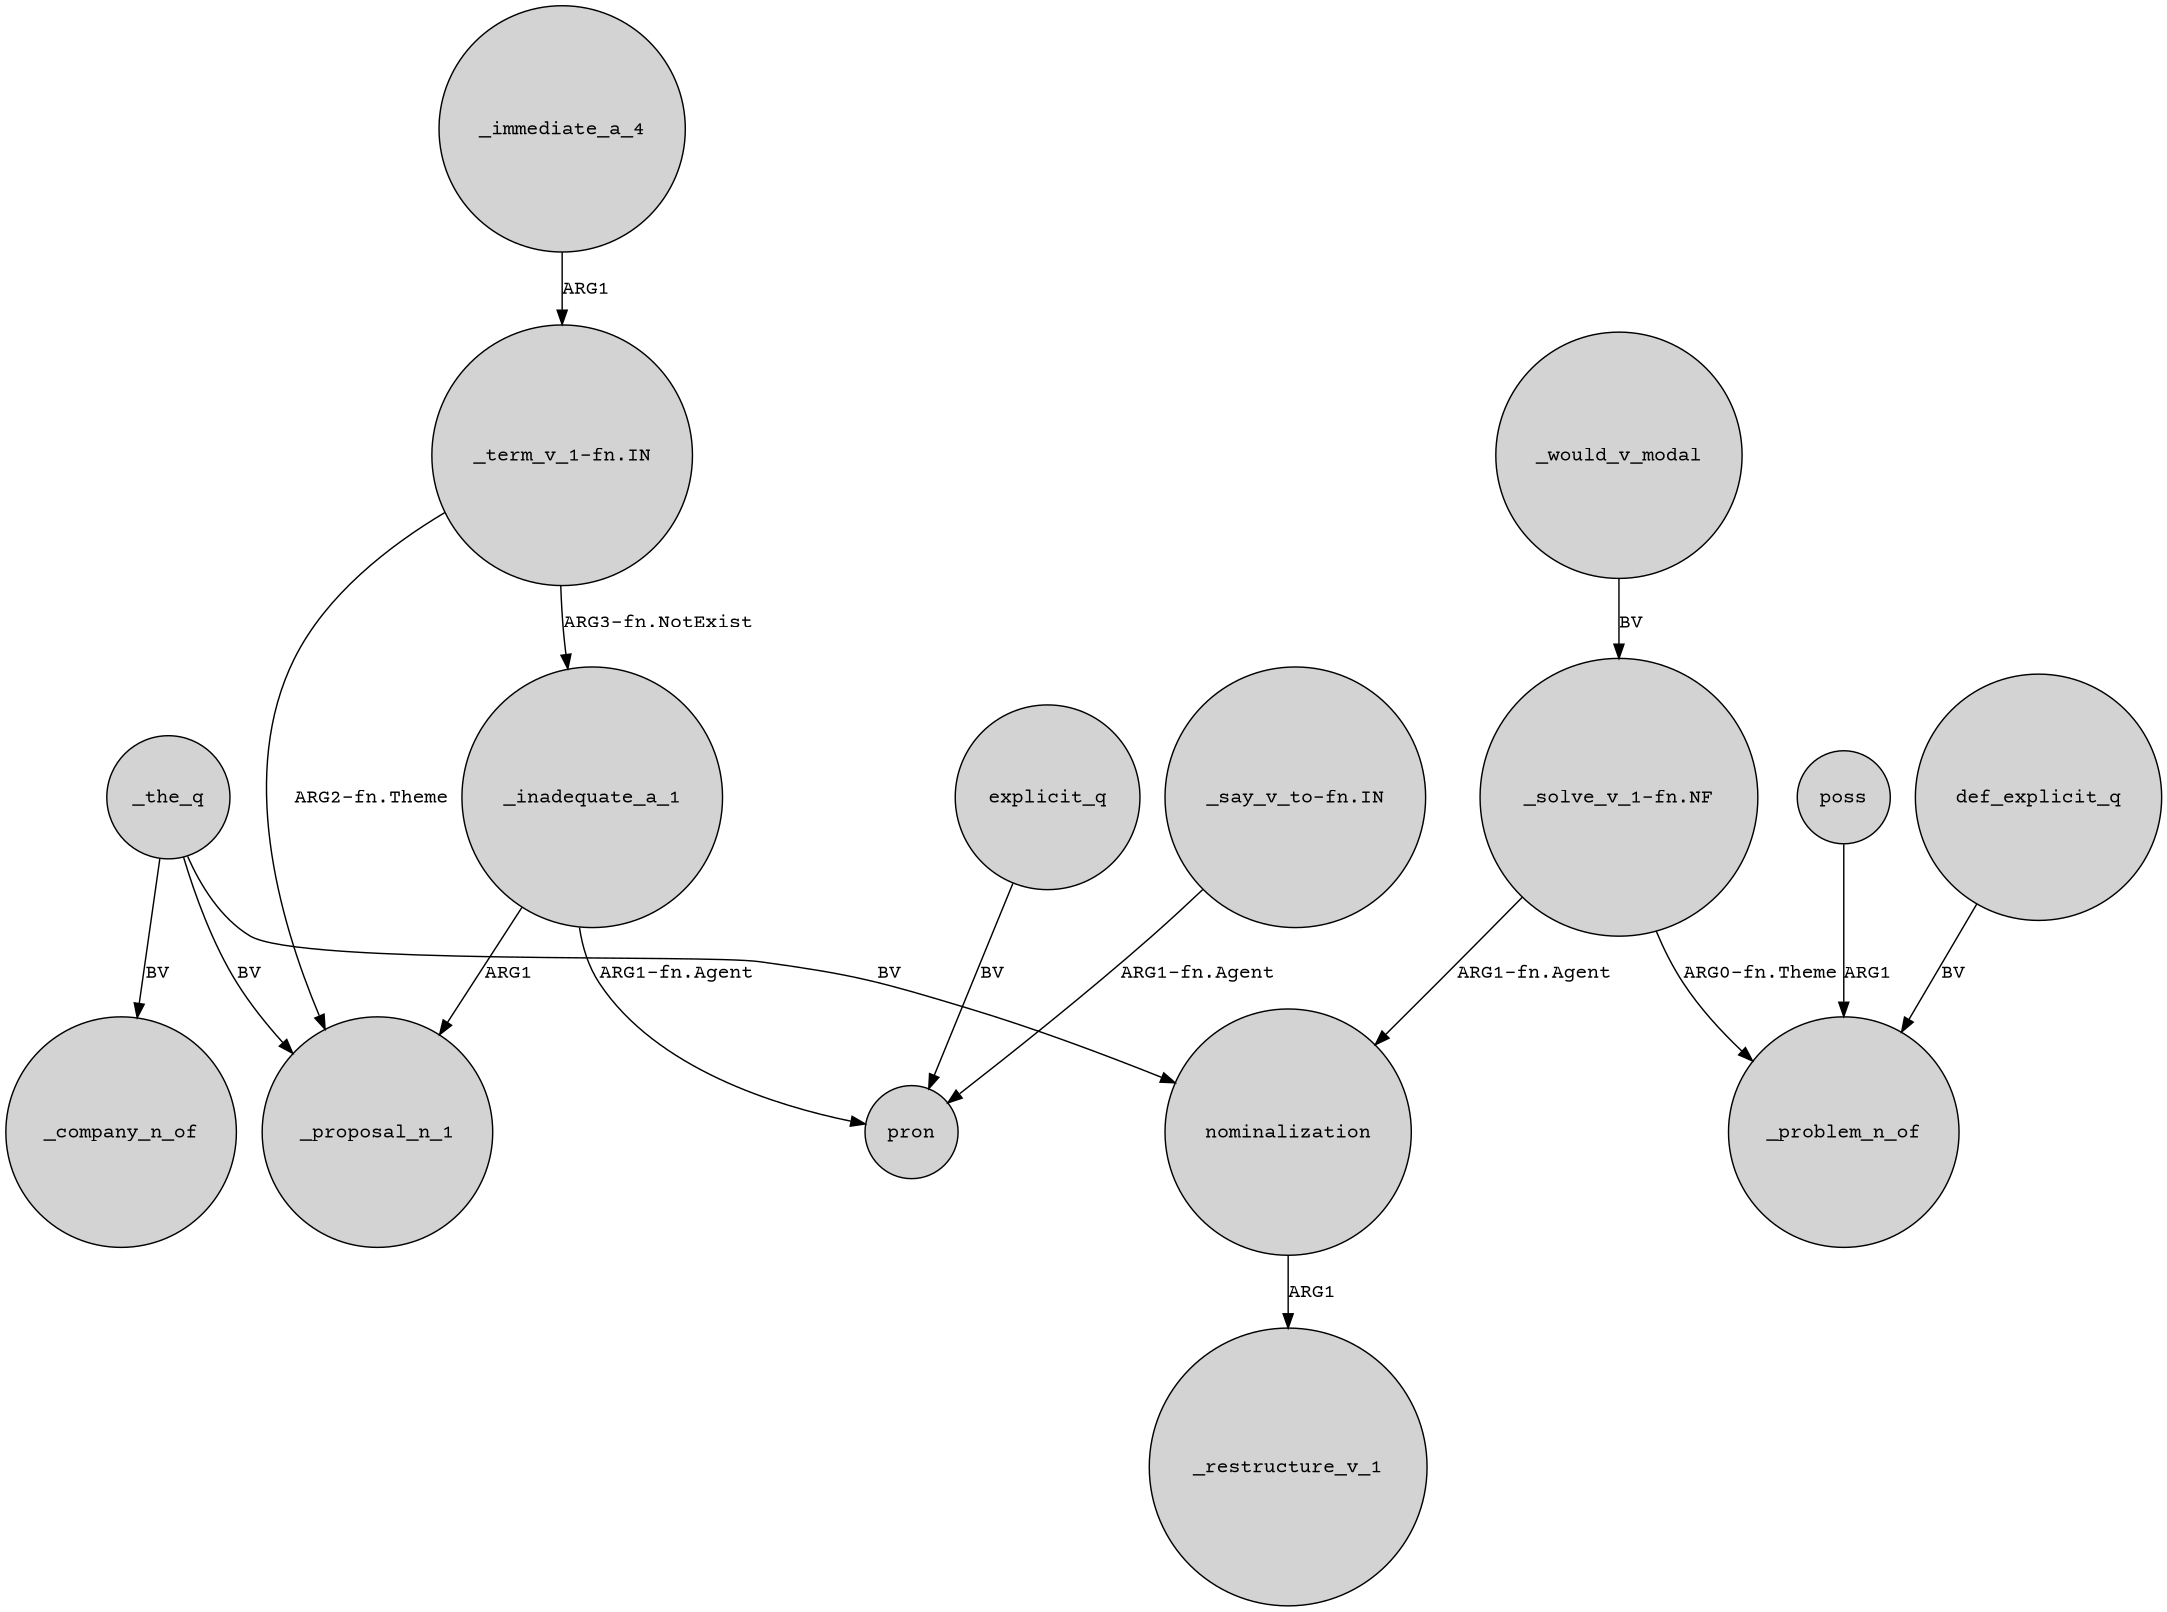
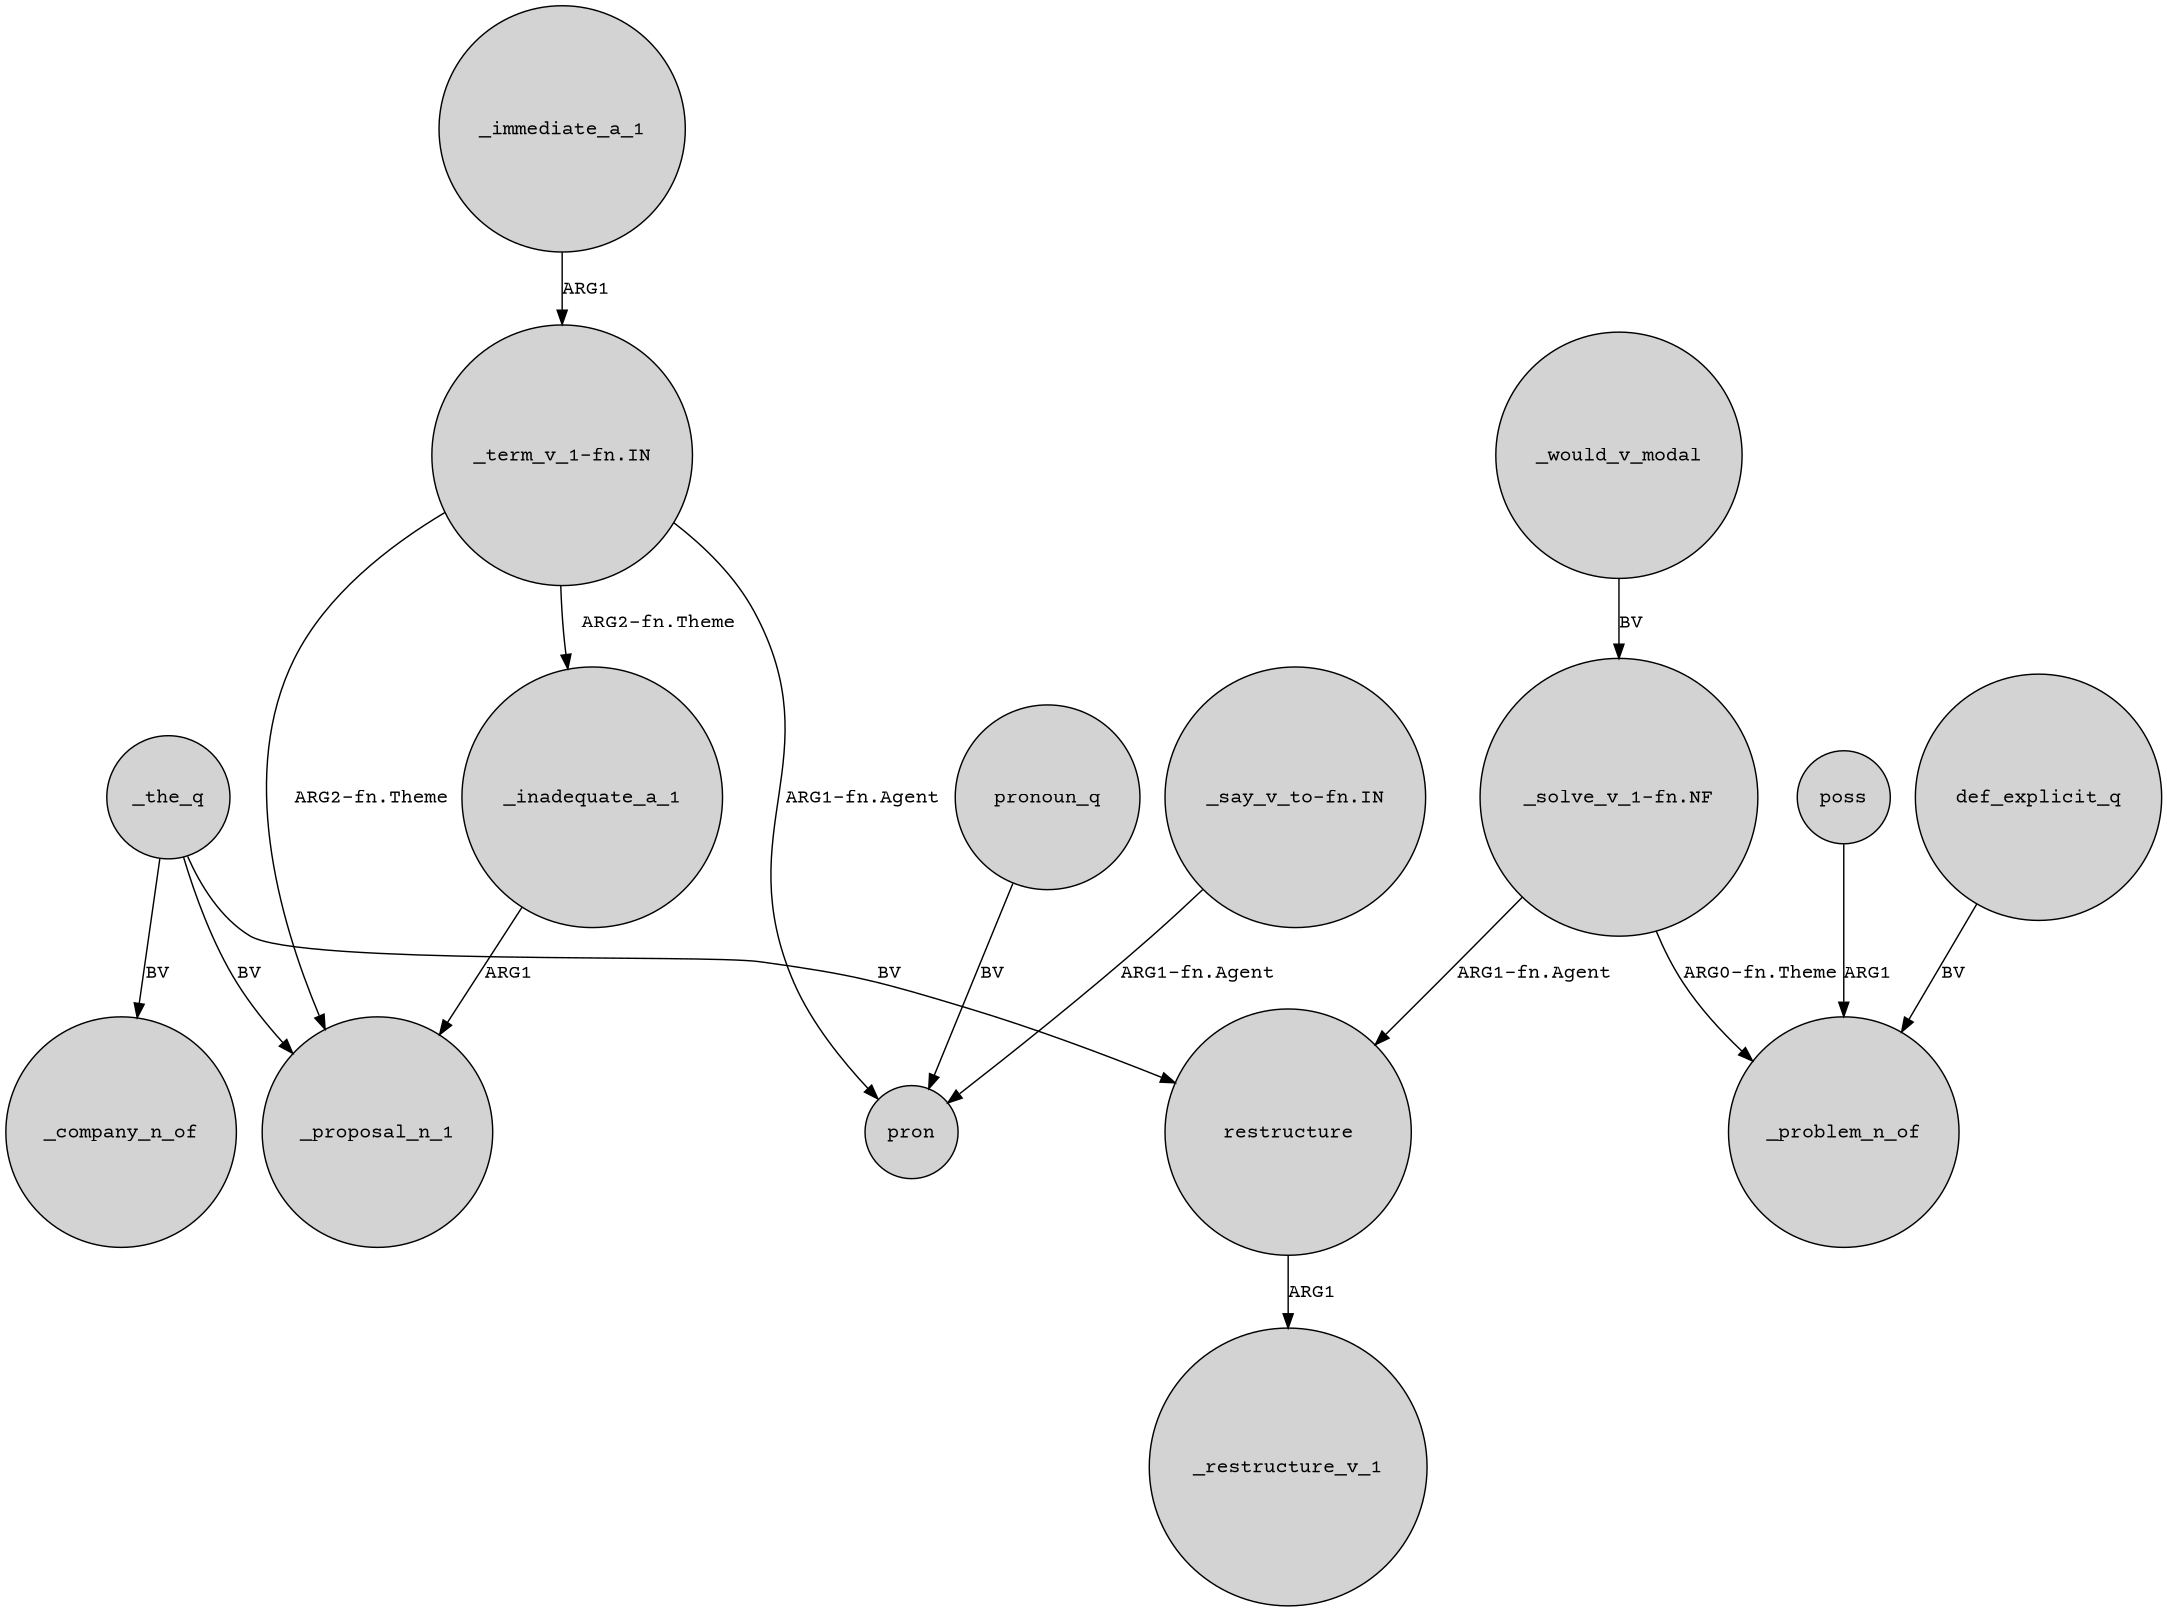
node "_immediate_a_4": label "_immediate_a_4" -> "_immediate_a_1"
edge "_term_v_1-fn.IN" -> "_inadequate_a_1": label "ARG3-fn.NotExist" -> "ARG2-fn.Theme"
node "explicit_q": label "explicit_q" -> "pronoun_q"
edge "_inadequate_a_1" -> "pron": now "_term_v_1-fn.IN" -> "pron"
node "nominalization": label "nominalization" -> "restructure"
